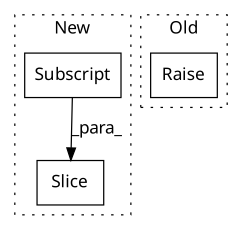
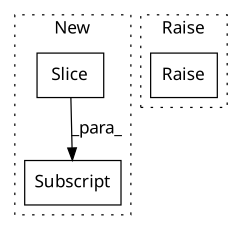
cluster "Old": label "Old" -> "Raise"
edge "Subscript" -> "Slice": reversed
